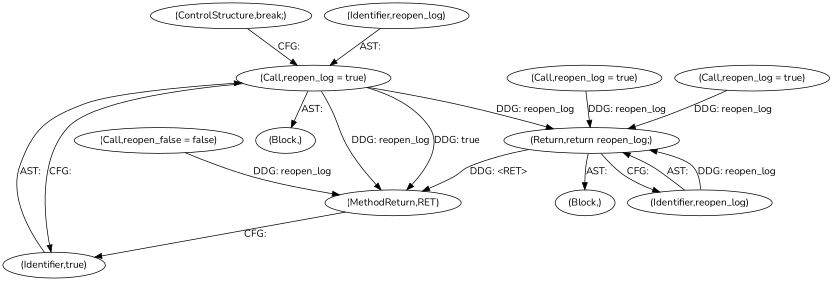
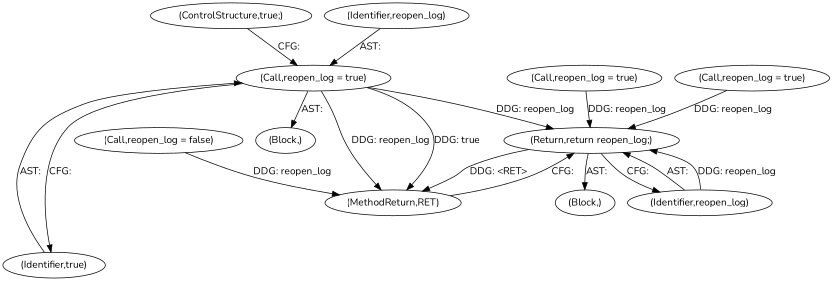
node "(ControlStructure,break;)": label "(ControlStructure,break;)" -> "(ControlStructure,true;)"
node "(Call,reopen_false = false)": label "(Call,reopen_false = false)" -> "(Call,reopen_log = false)"
edge "(MethodReturn,RET)" -> "(Identifier,true)": now "(MethodReturn,RET)" -> "(Return,return reopen_log;)"
